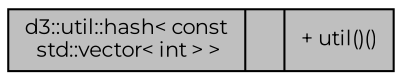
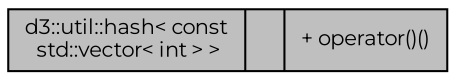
node "d3::util::hash< const": text "+ util()()" -> "+ operator()()"
